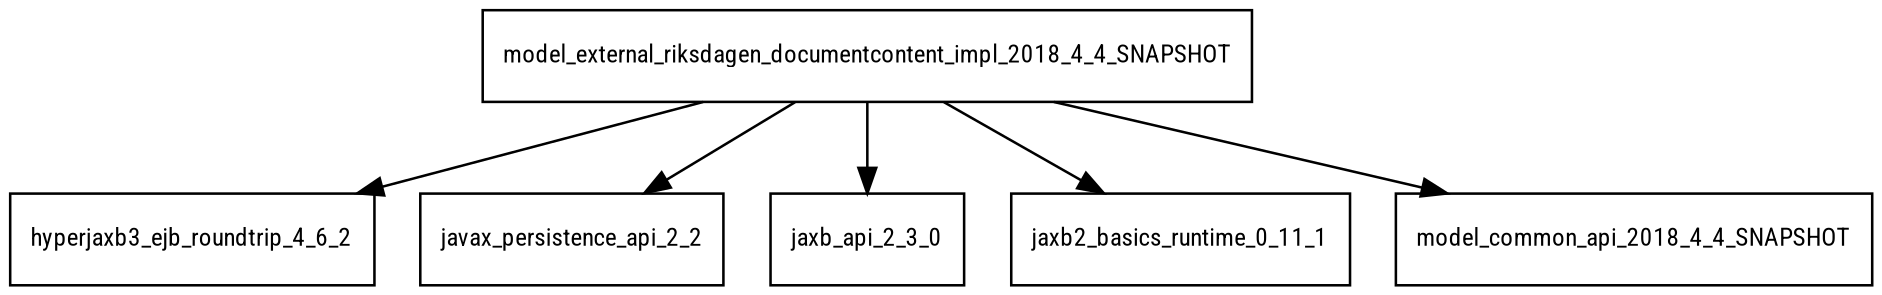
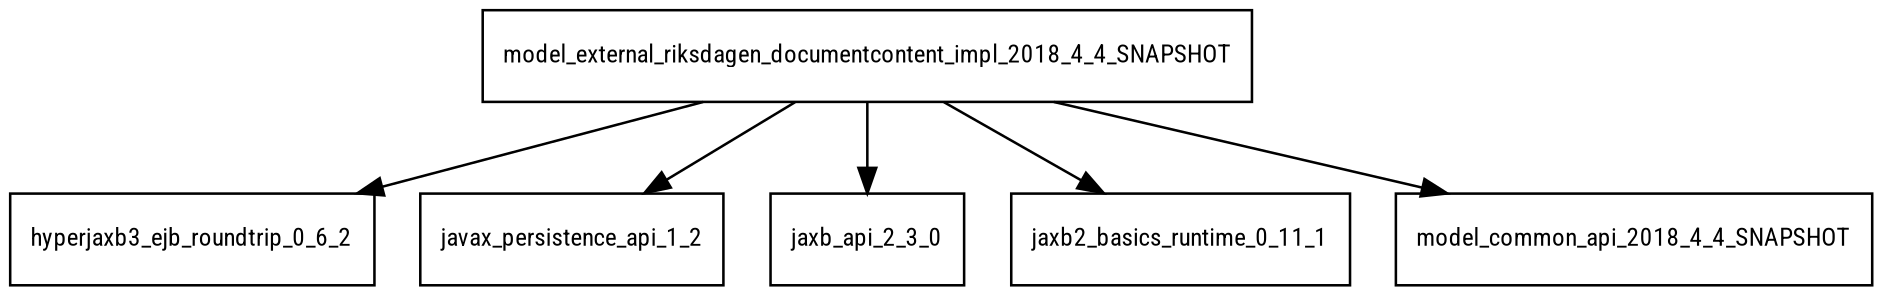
node "hyperjaxb3_ejb_roundtrip_4_6_2": label "hyperjaxb3_ejb_roundtrip_4_6_2" -> "hyperjaxb3_ejb_roundtrip_0_6_2"
node "javax_persistence_api_2_2": label "javax_persistence_api_2_2" -> "javax_persistence_api_1_2"
